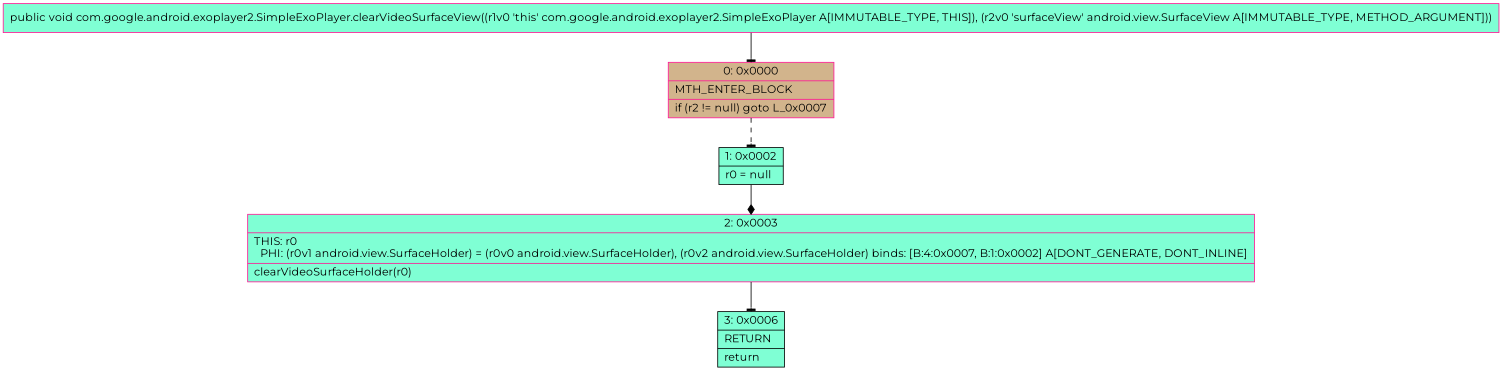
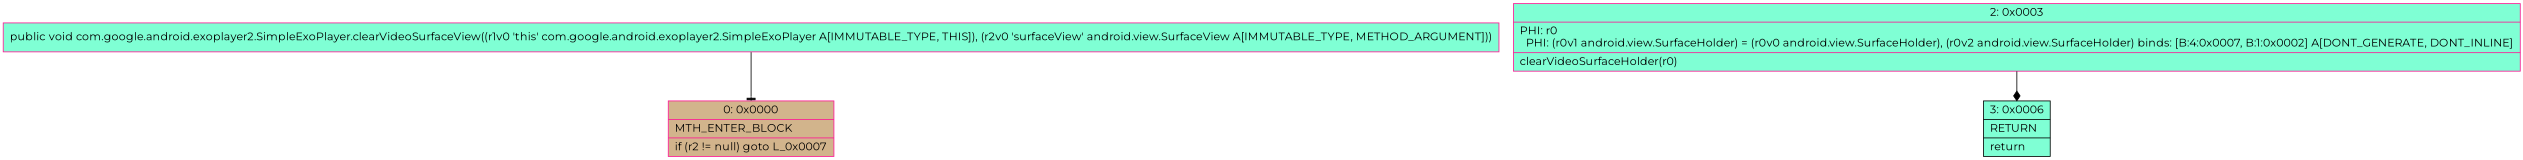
node "1: 0x0002": removed
node "2: 0x0003": text "THIS: r0" -> "PHI: r0"
edge "2: 0x0003" -> "3: 0x0006": arrowhead tee -> diamond
